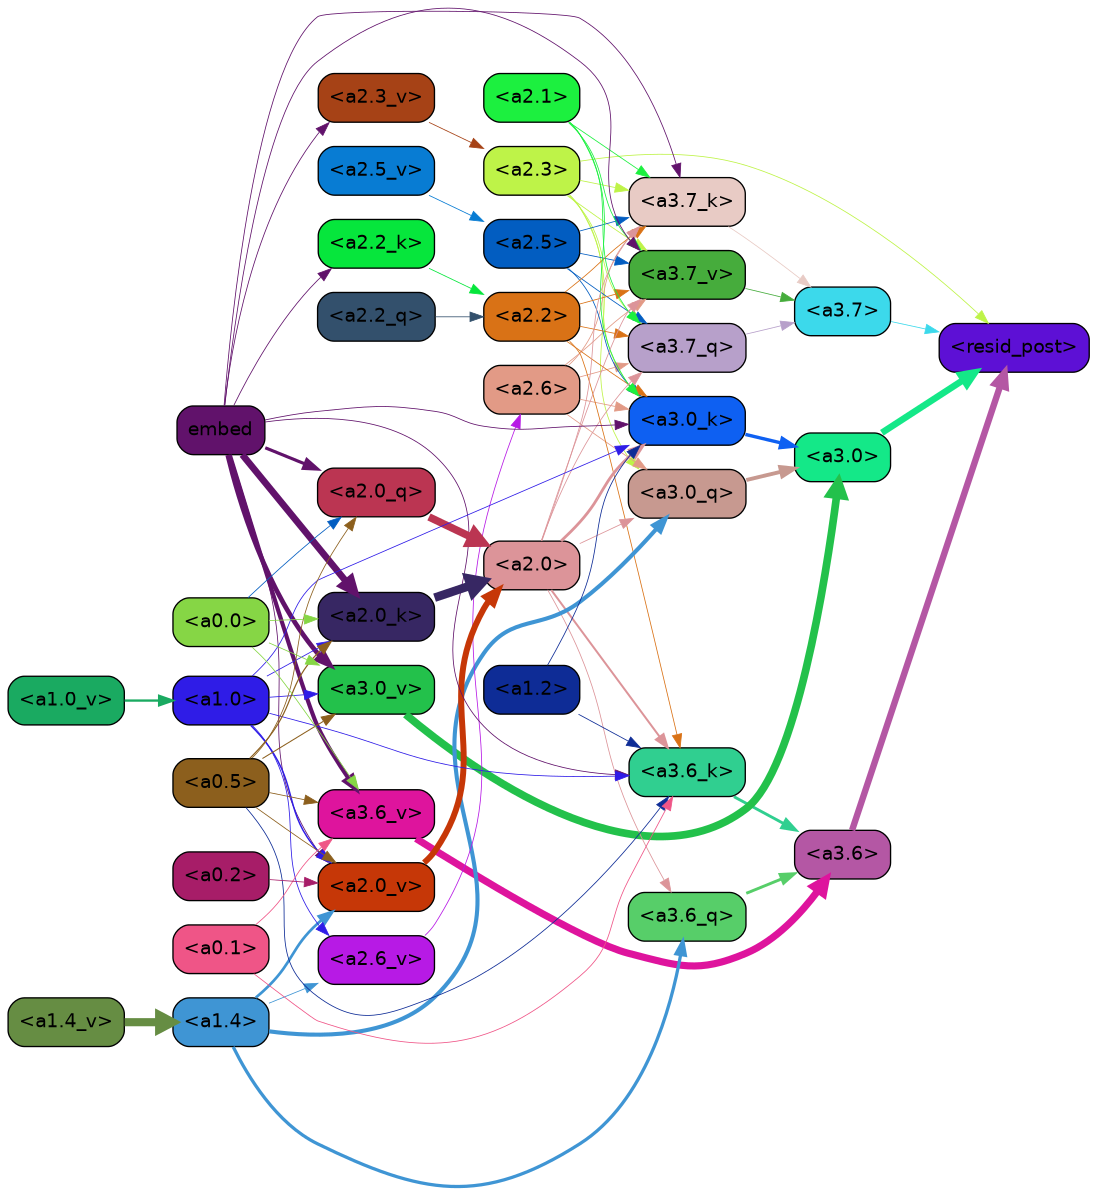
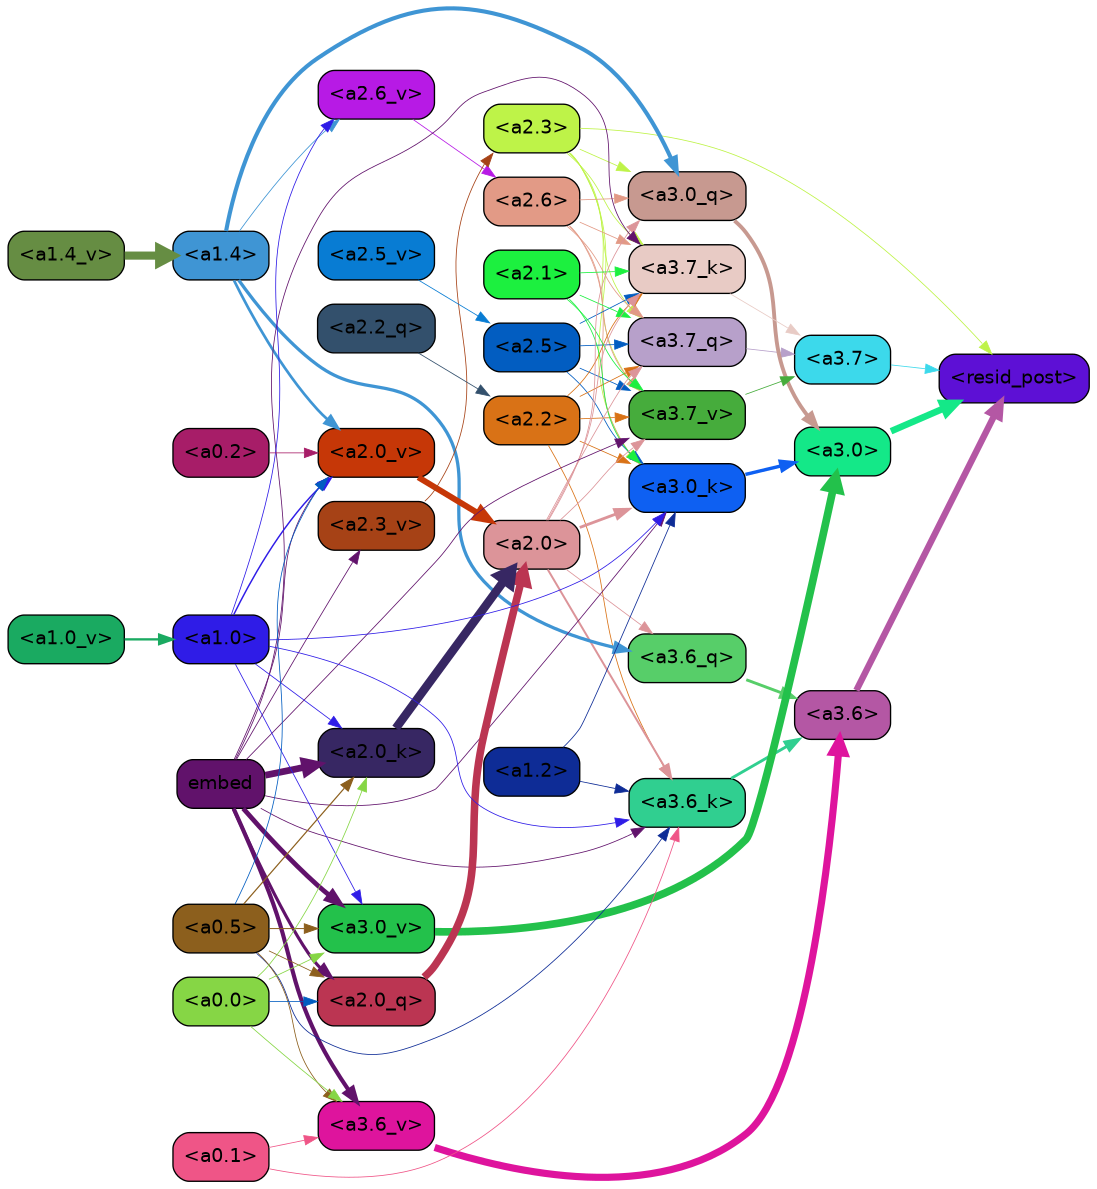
node "<a2.2_k>": removed
edge "<a0.5>" -> "<a2.0_v>": color #8c5f1d -> #025dc1
